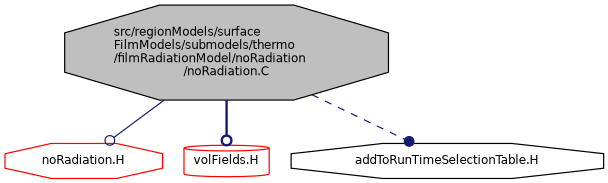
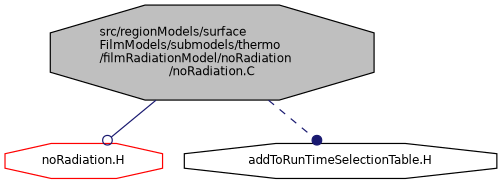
node "volFields.H": removed
